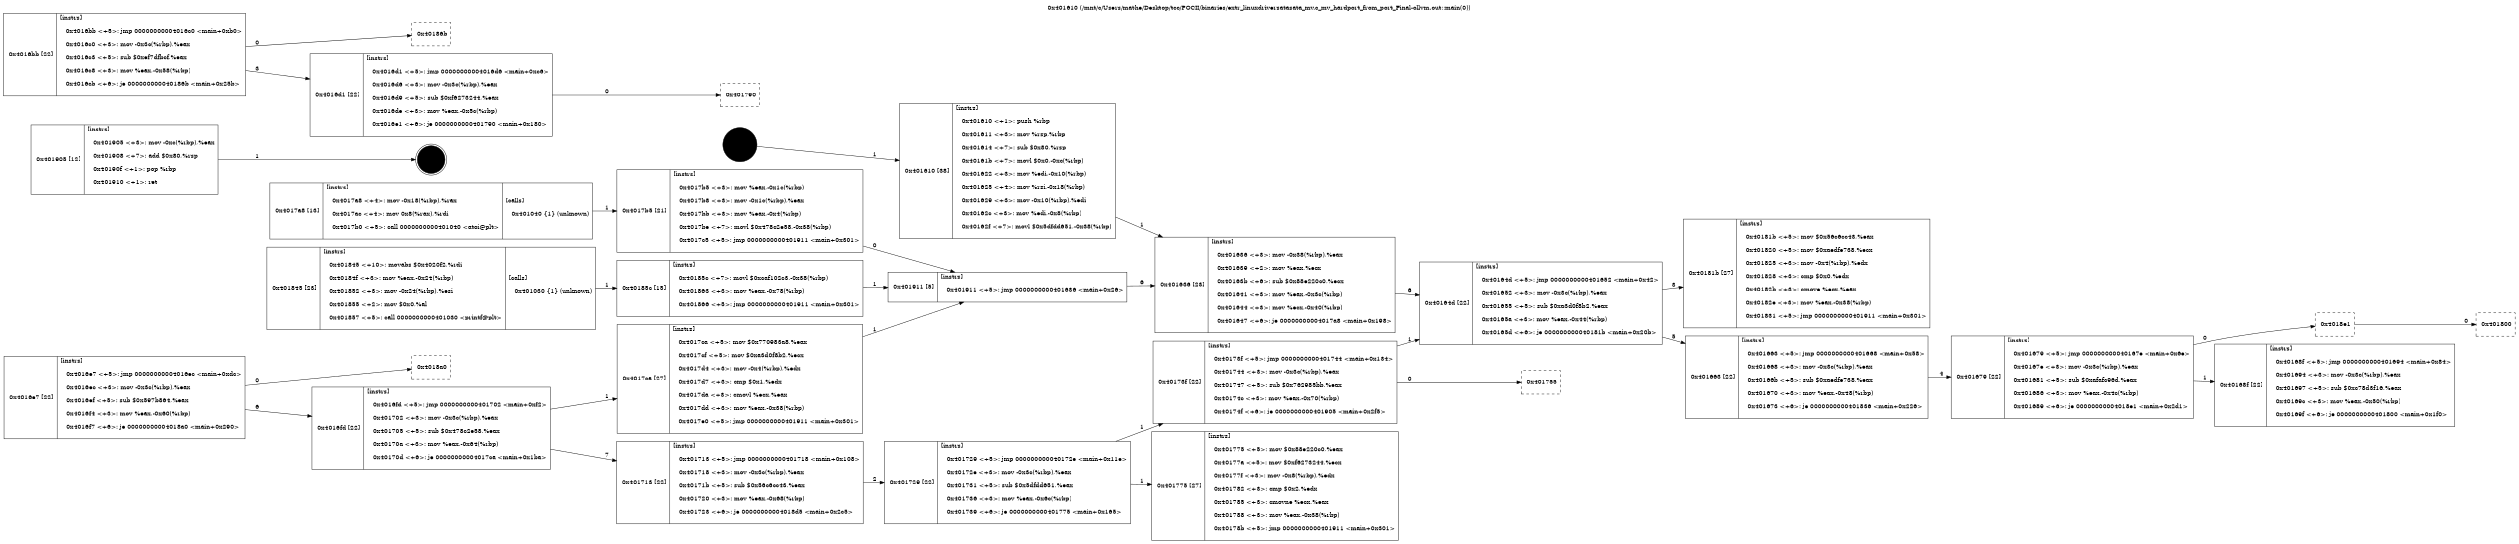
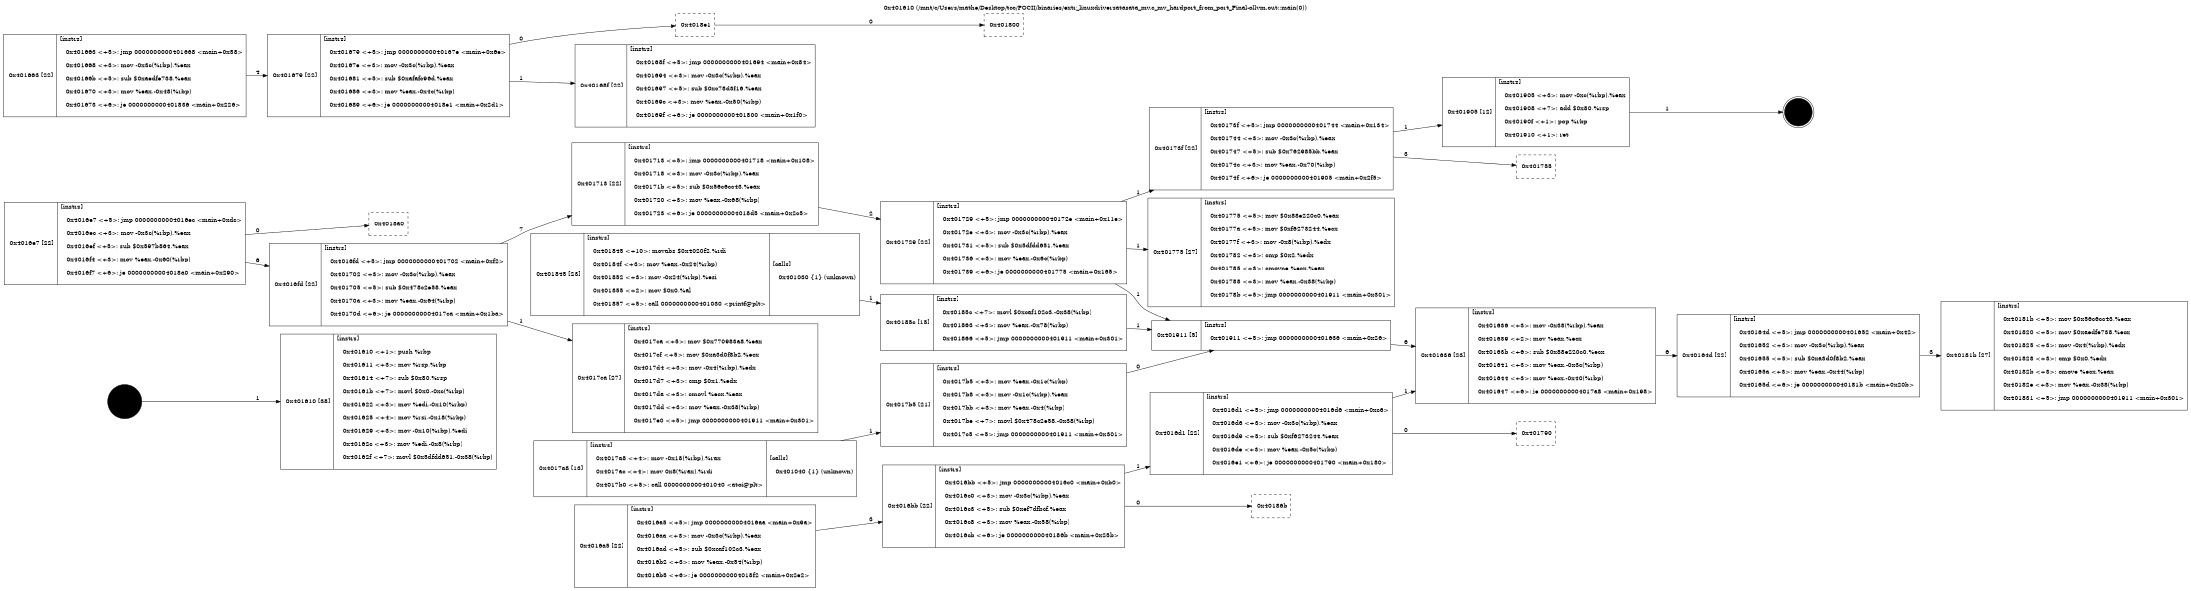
edge "0x4016bb [22]" -> "0x4016d1 [22]": label " 3" -> " 1"
edge "0x401610 [38]" -> "0x401636 [23]": now "0x4016d1 [22]" -> "0x401636 [23]"
edge "0x4017ca [27]" -> "0x401911 [5]": now "0x401729 [22]" -> "0x401911 [5]"
edge "0x40164d [22]" -> "0x401663 [22]": removed, label "5"
edge "0x40173f [22]" -> "0x40164d [22]": now "0x40173f [22]" -> "0x401905 [12]"
edge "0x40173f [22]" -> "0x401755": label " 0" -> " 3"
node "0x4016a5 [22]": added
